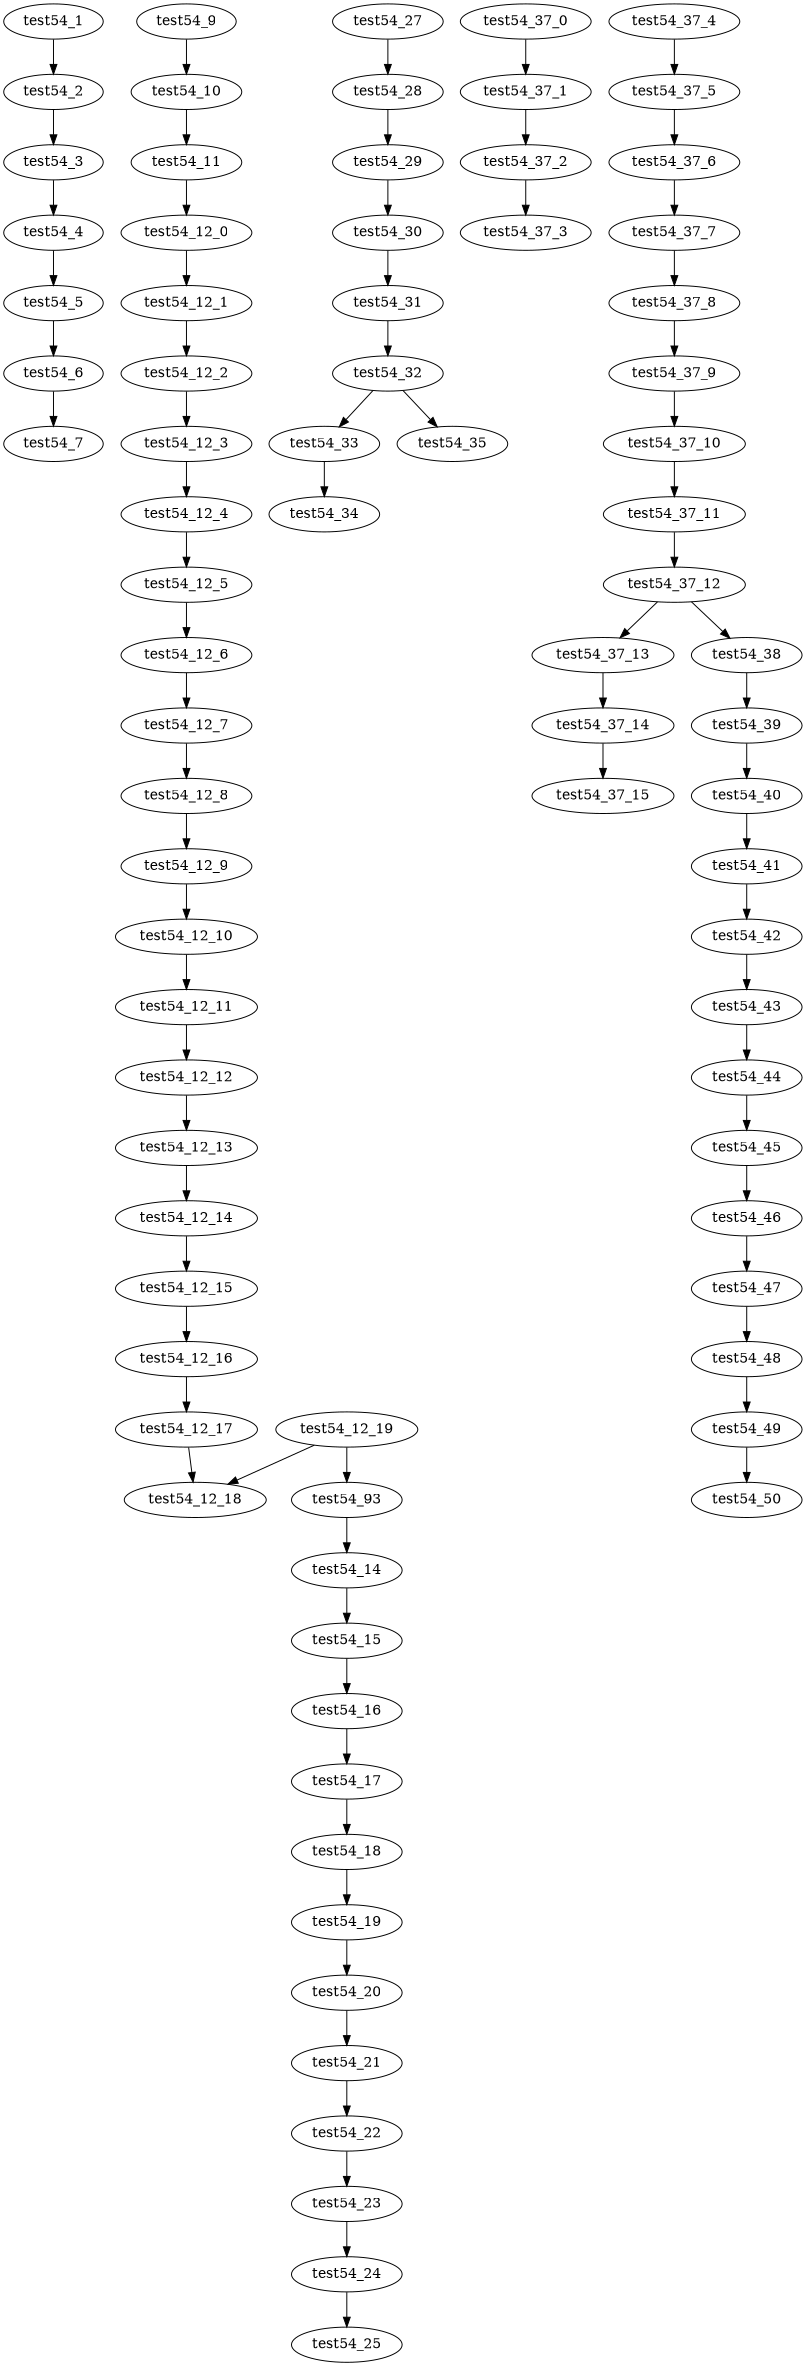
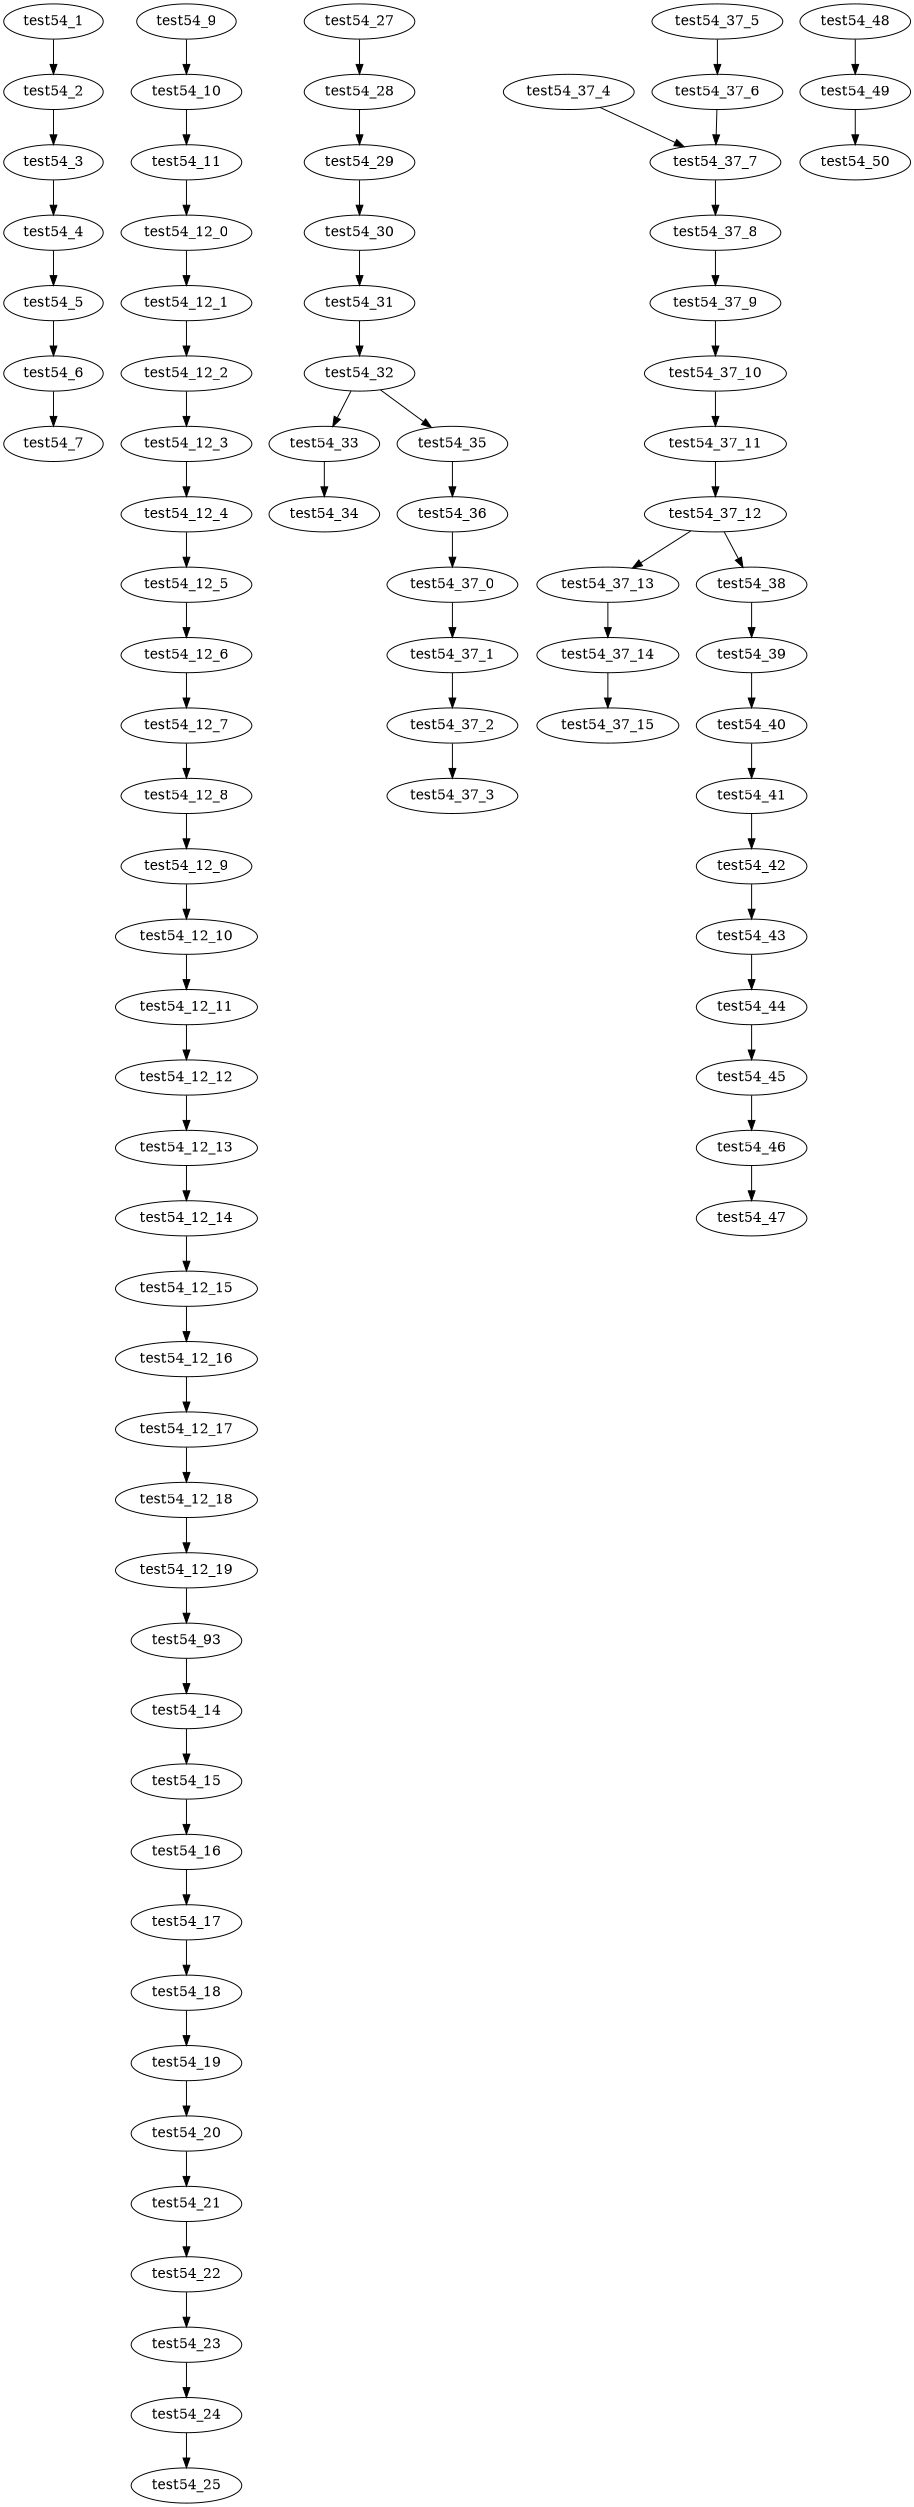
edge "test54_37_4" -> "test54_37_5": now "test54_37_4" -> "test54_37_7"
node "test54_36": added
edge "test54_47" -> "test54_48": removed
edge "test54_12_19" -> "test54_12_18": reversed
